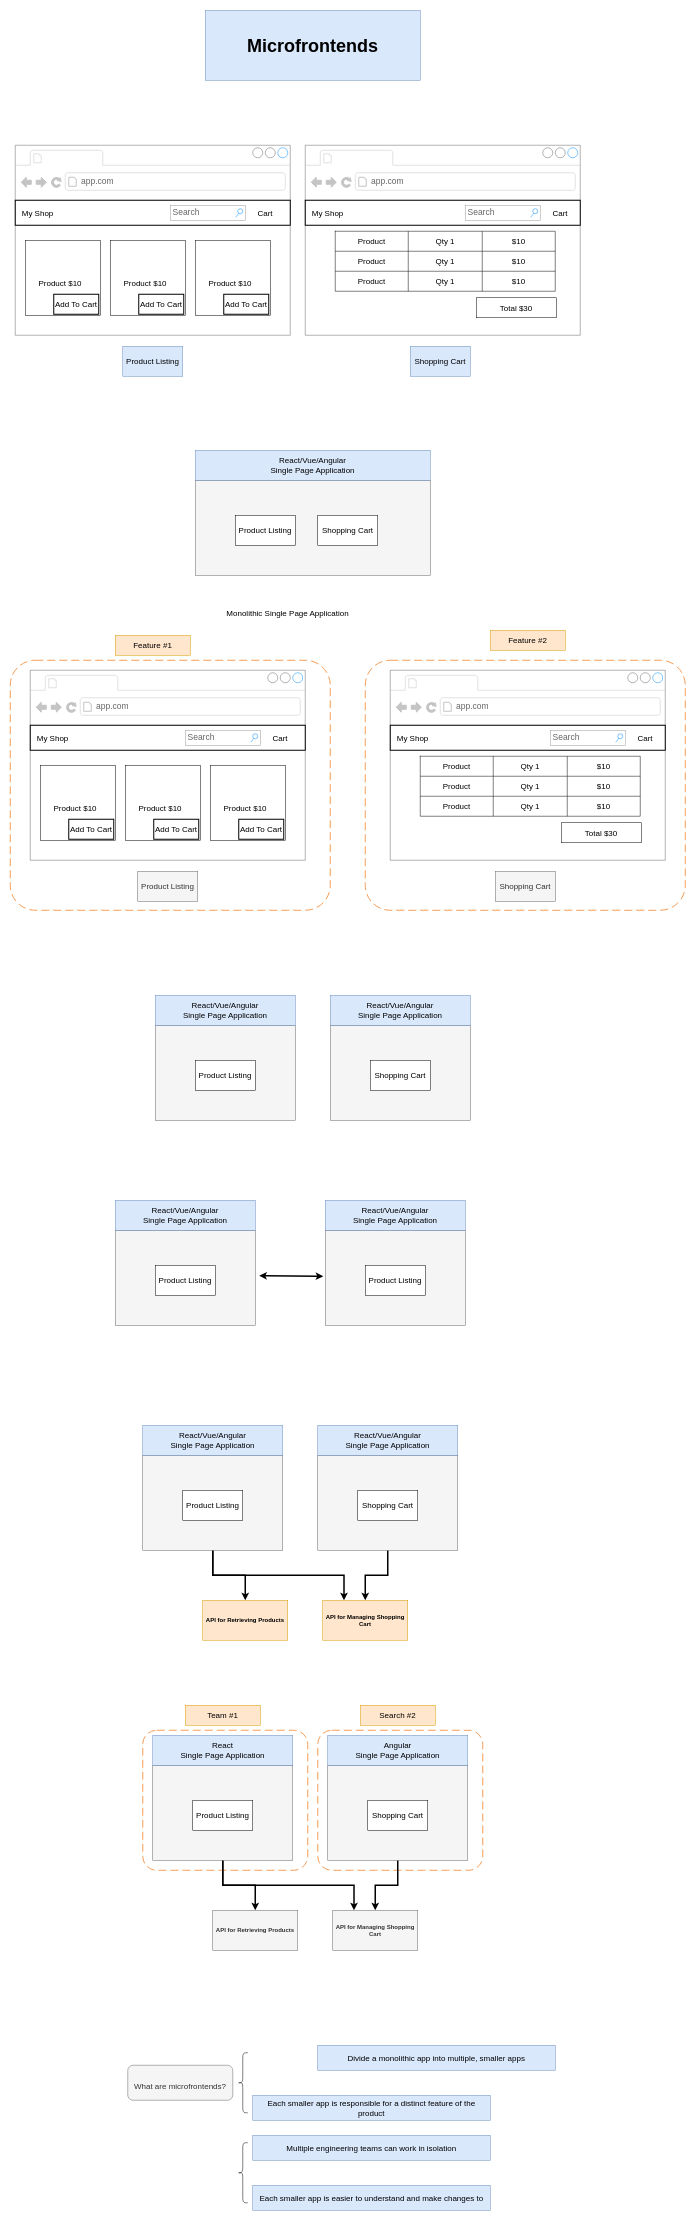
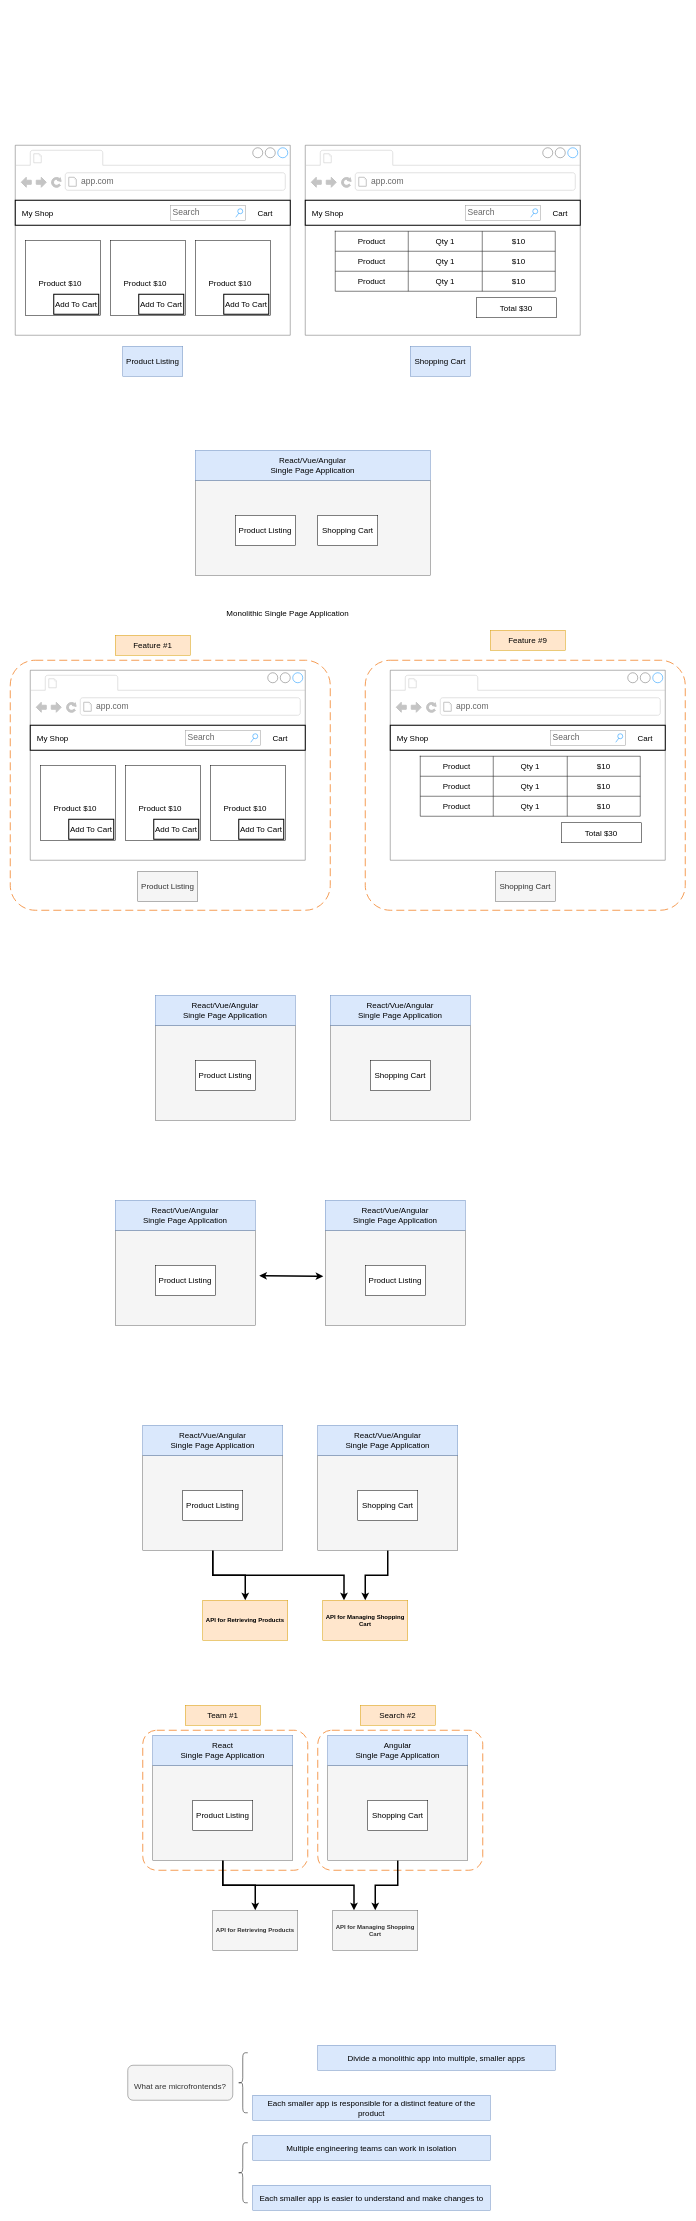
node "Microfrontends": removed
node "Feature #2": label "Feature #2" -> "Feature #9"
